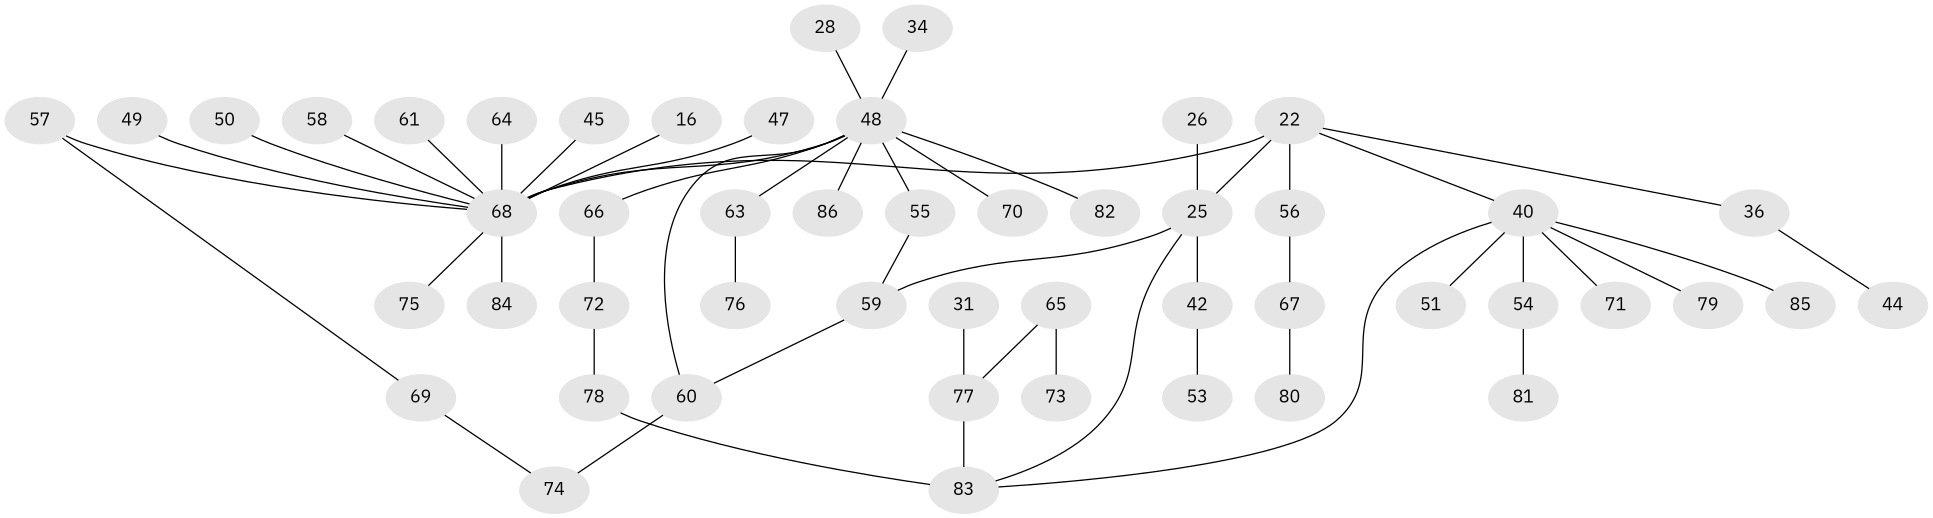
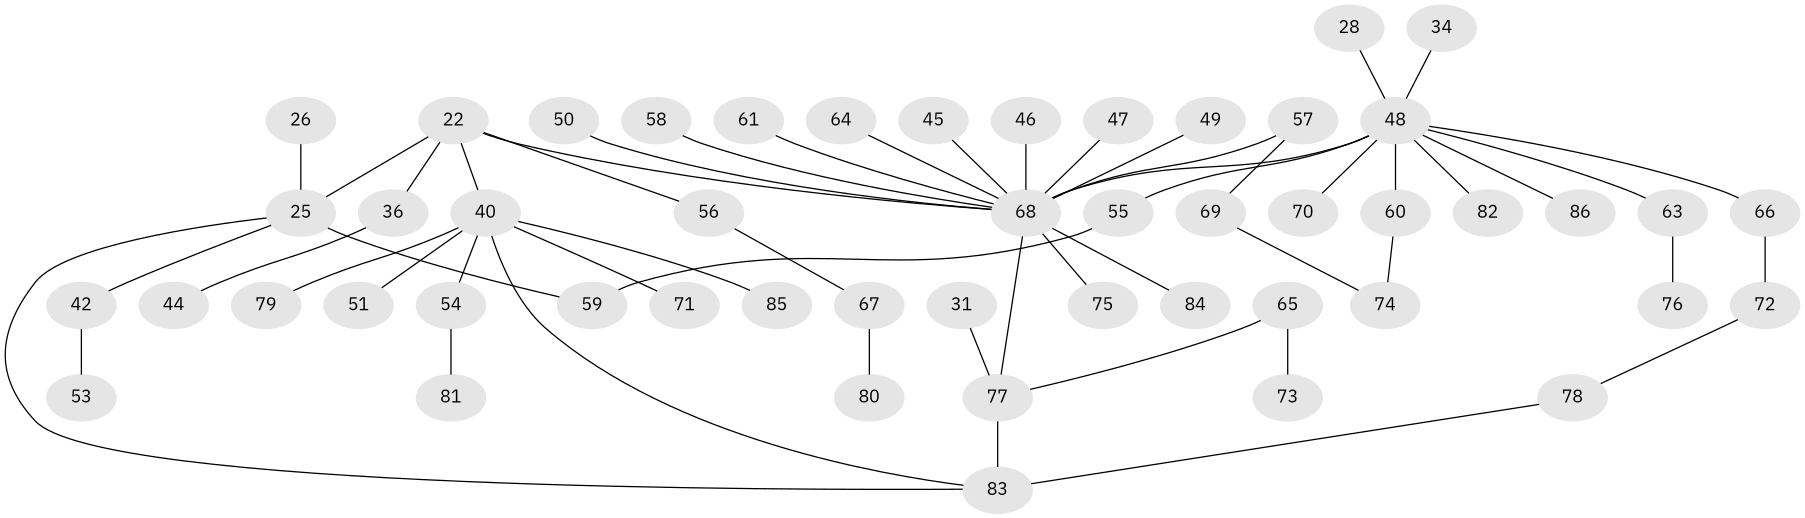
node "16": label "16" -> "46"
edge "68" -- "77": added
edge "59" -- "60": removed
